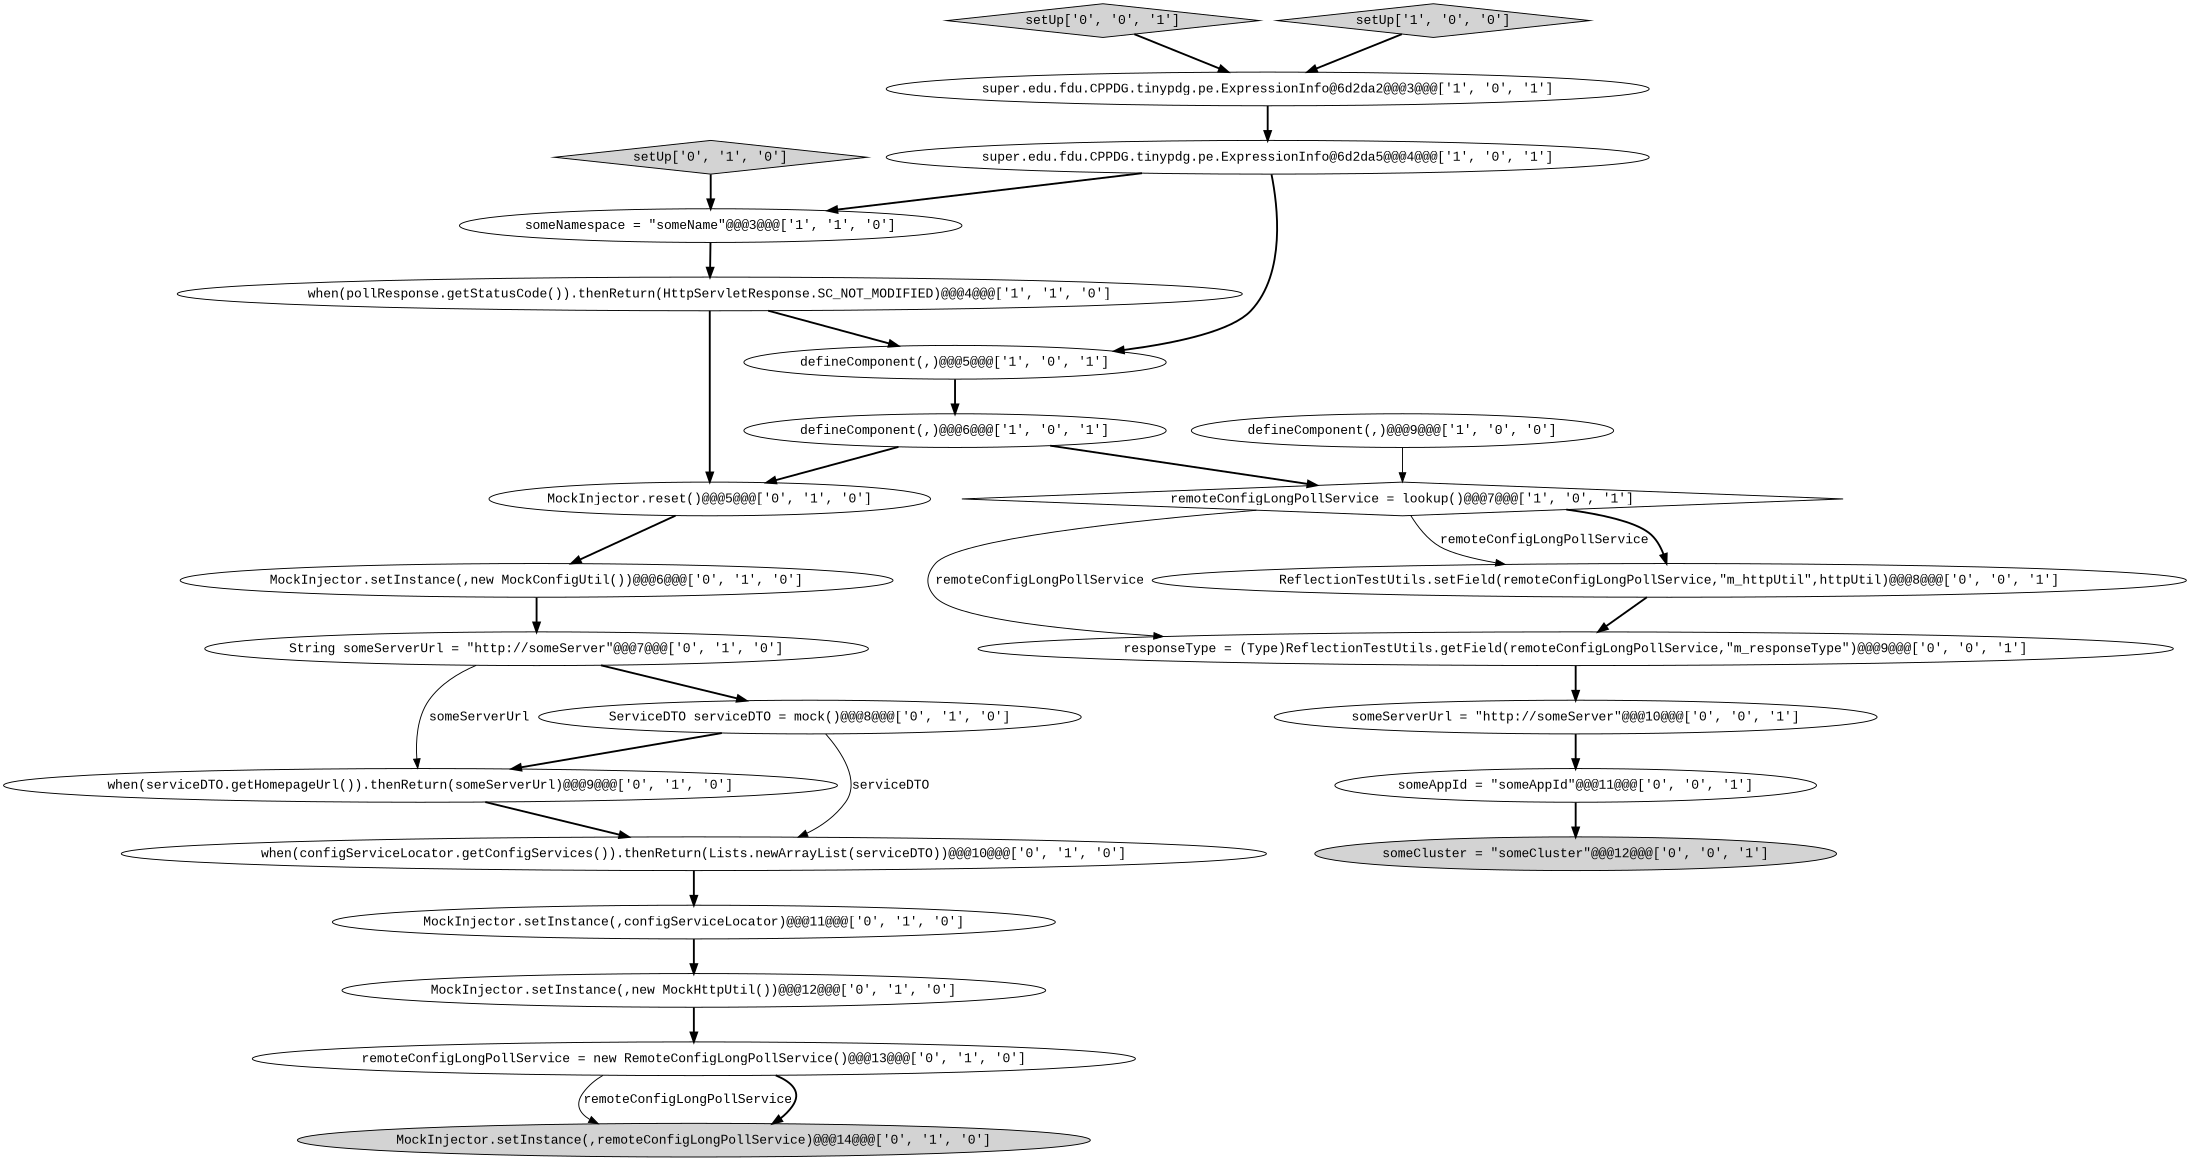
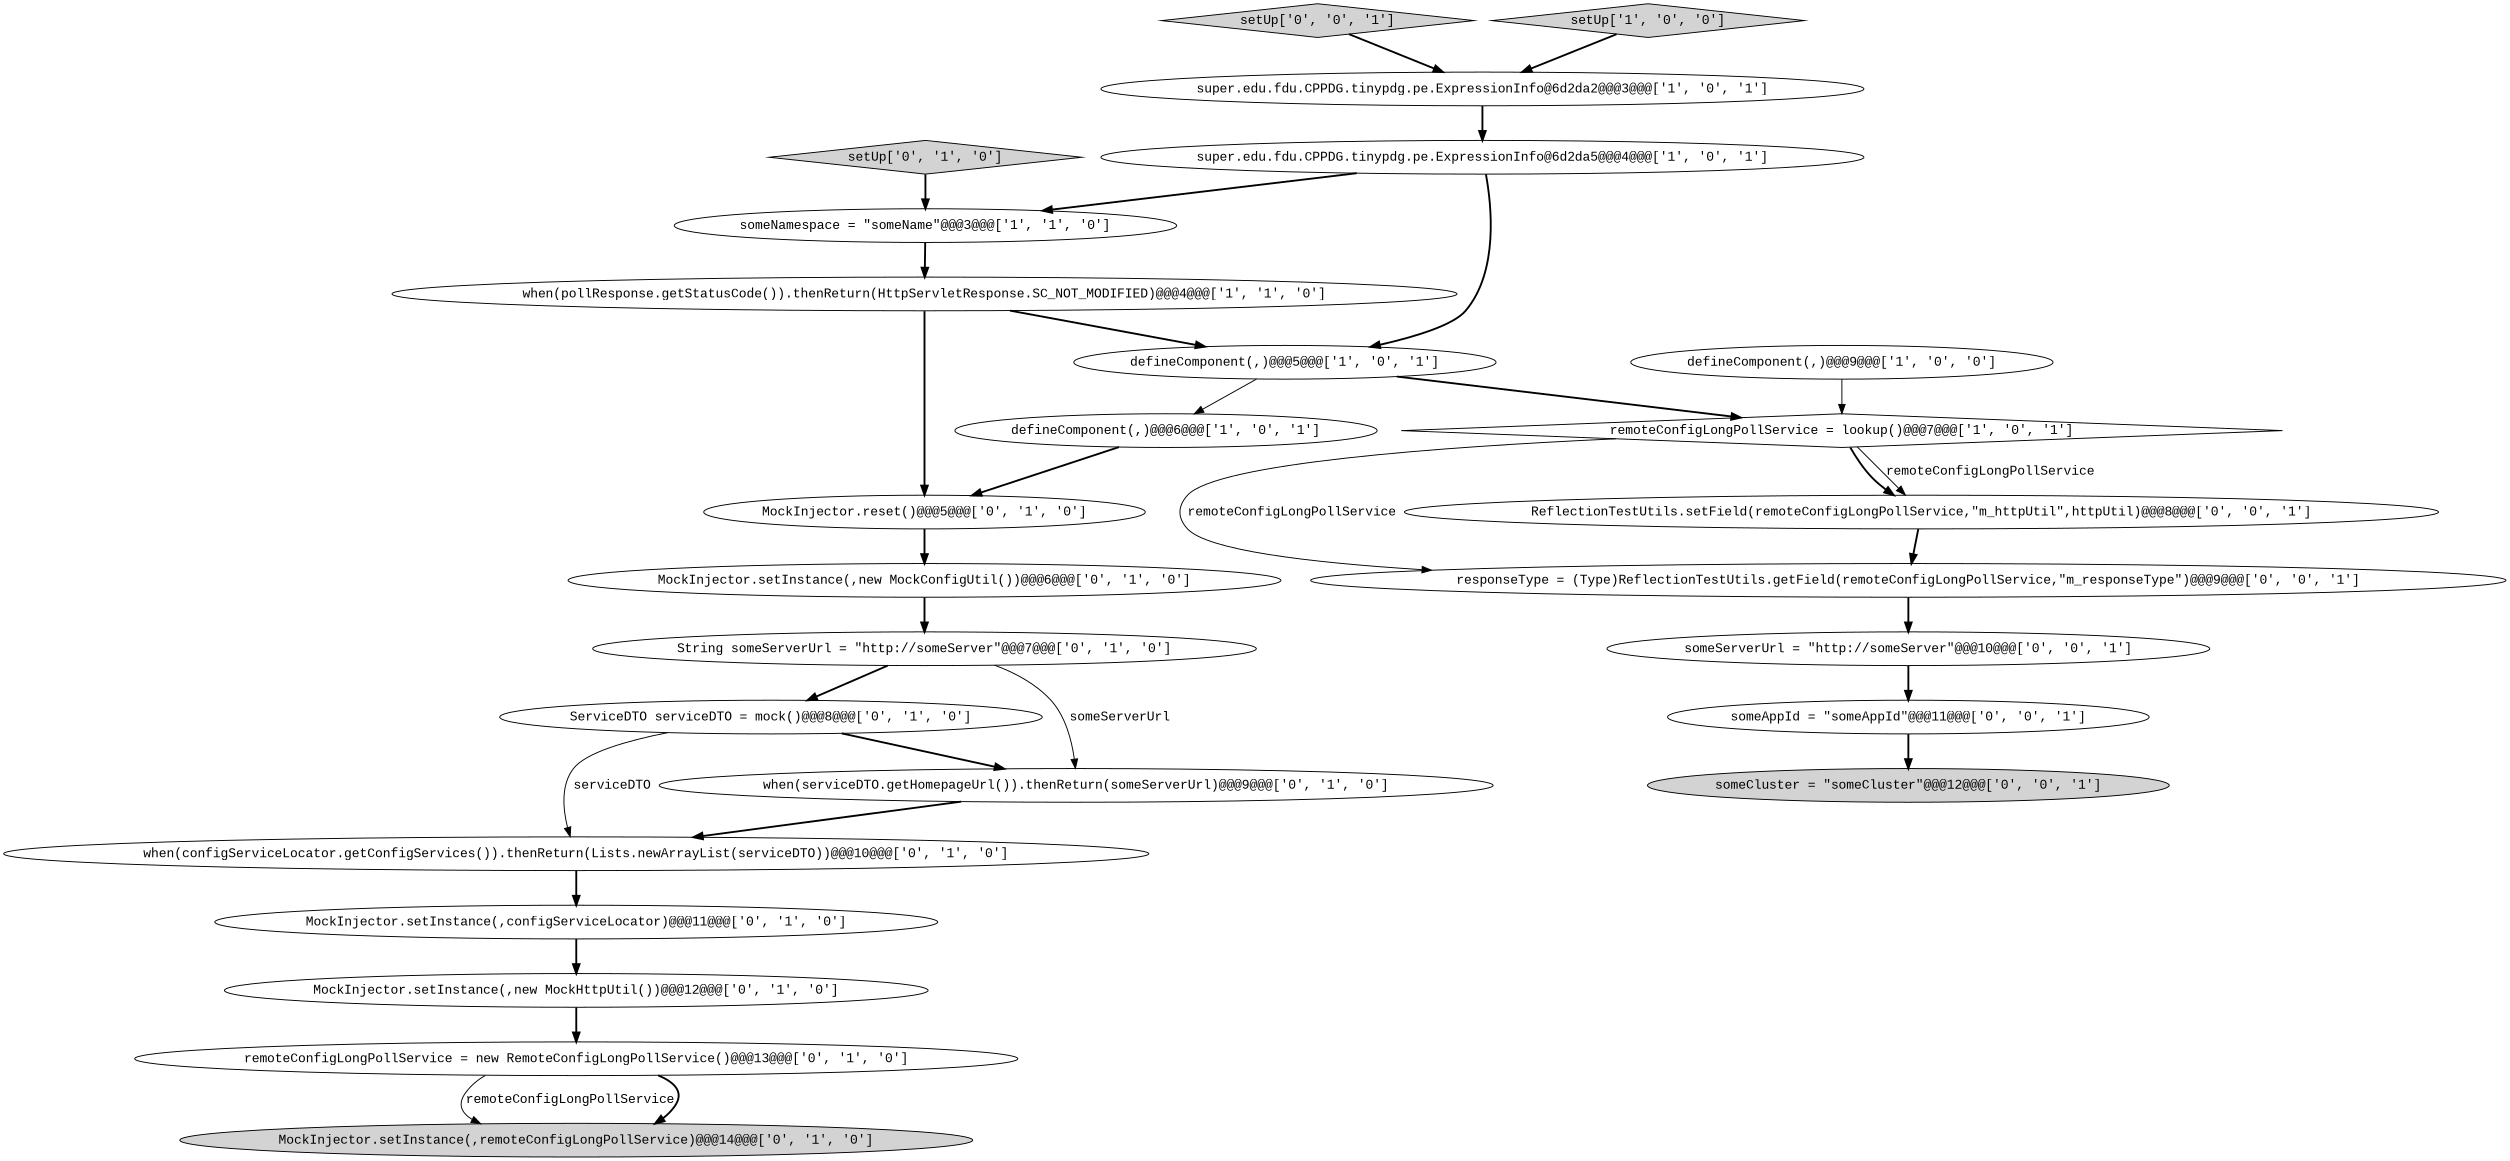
edge "defineComponent(,)@@@5@@@['1', '0', '1']" -> "defineComponent(,)@@@6@@@['1', '0', '1']": style bold -> solid
edge "defineComponent(,)@@@6@@@['1', '0', '1']" -> "remoteConfigLongPollService = lookup()@@@7@@@['1', '0', '1']": now "defineComponent(,)@@@5@@@['1', '0', '1']" -> "remoteConfigLongPollService = lookup()@@@7@@@['1', '0', '1']"
